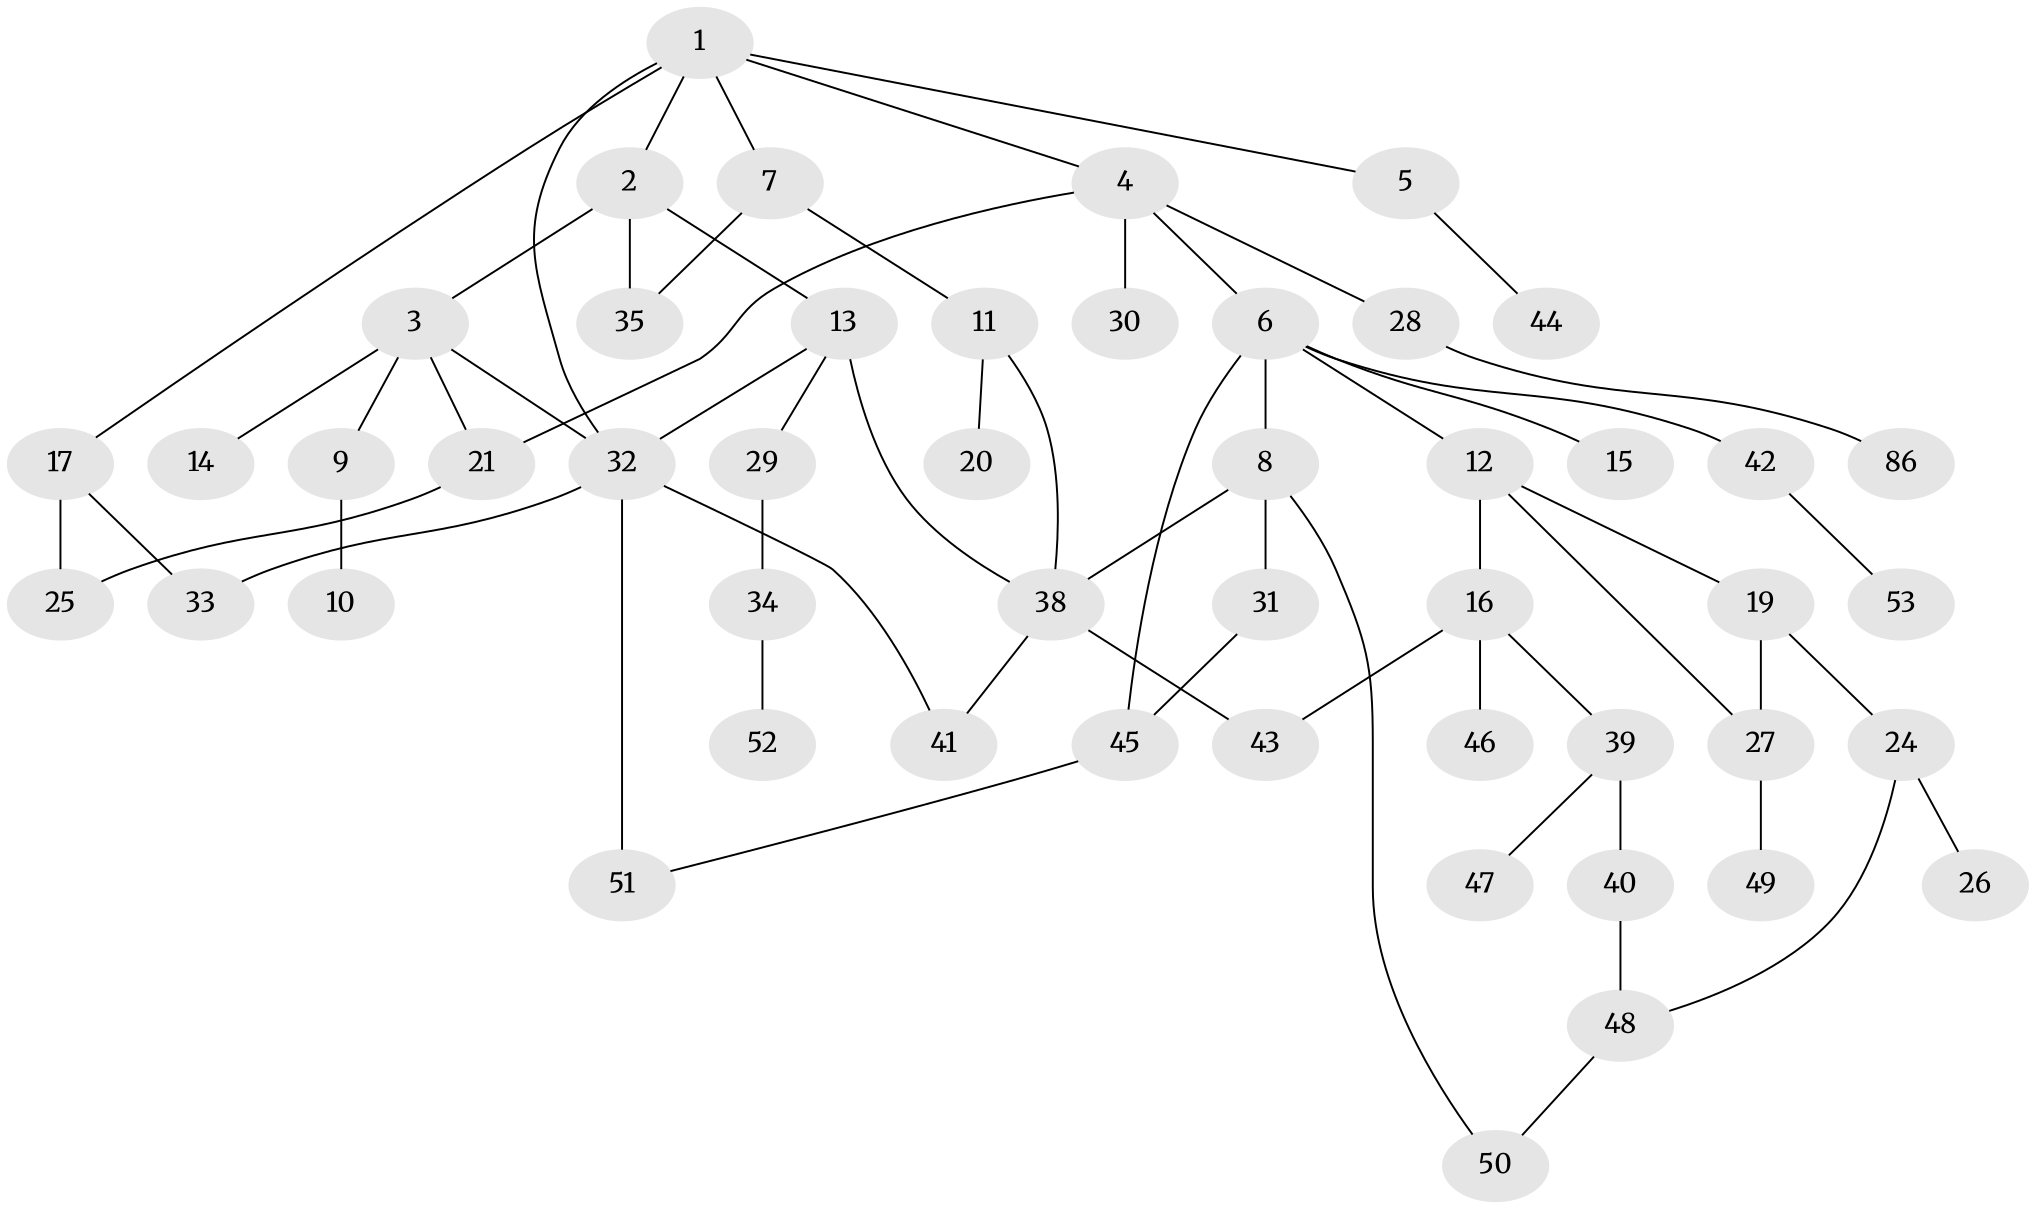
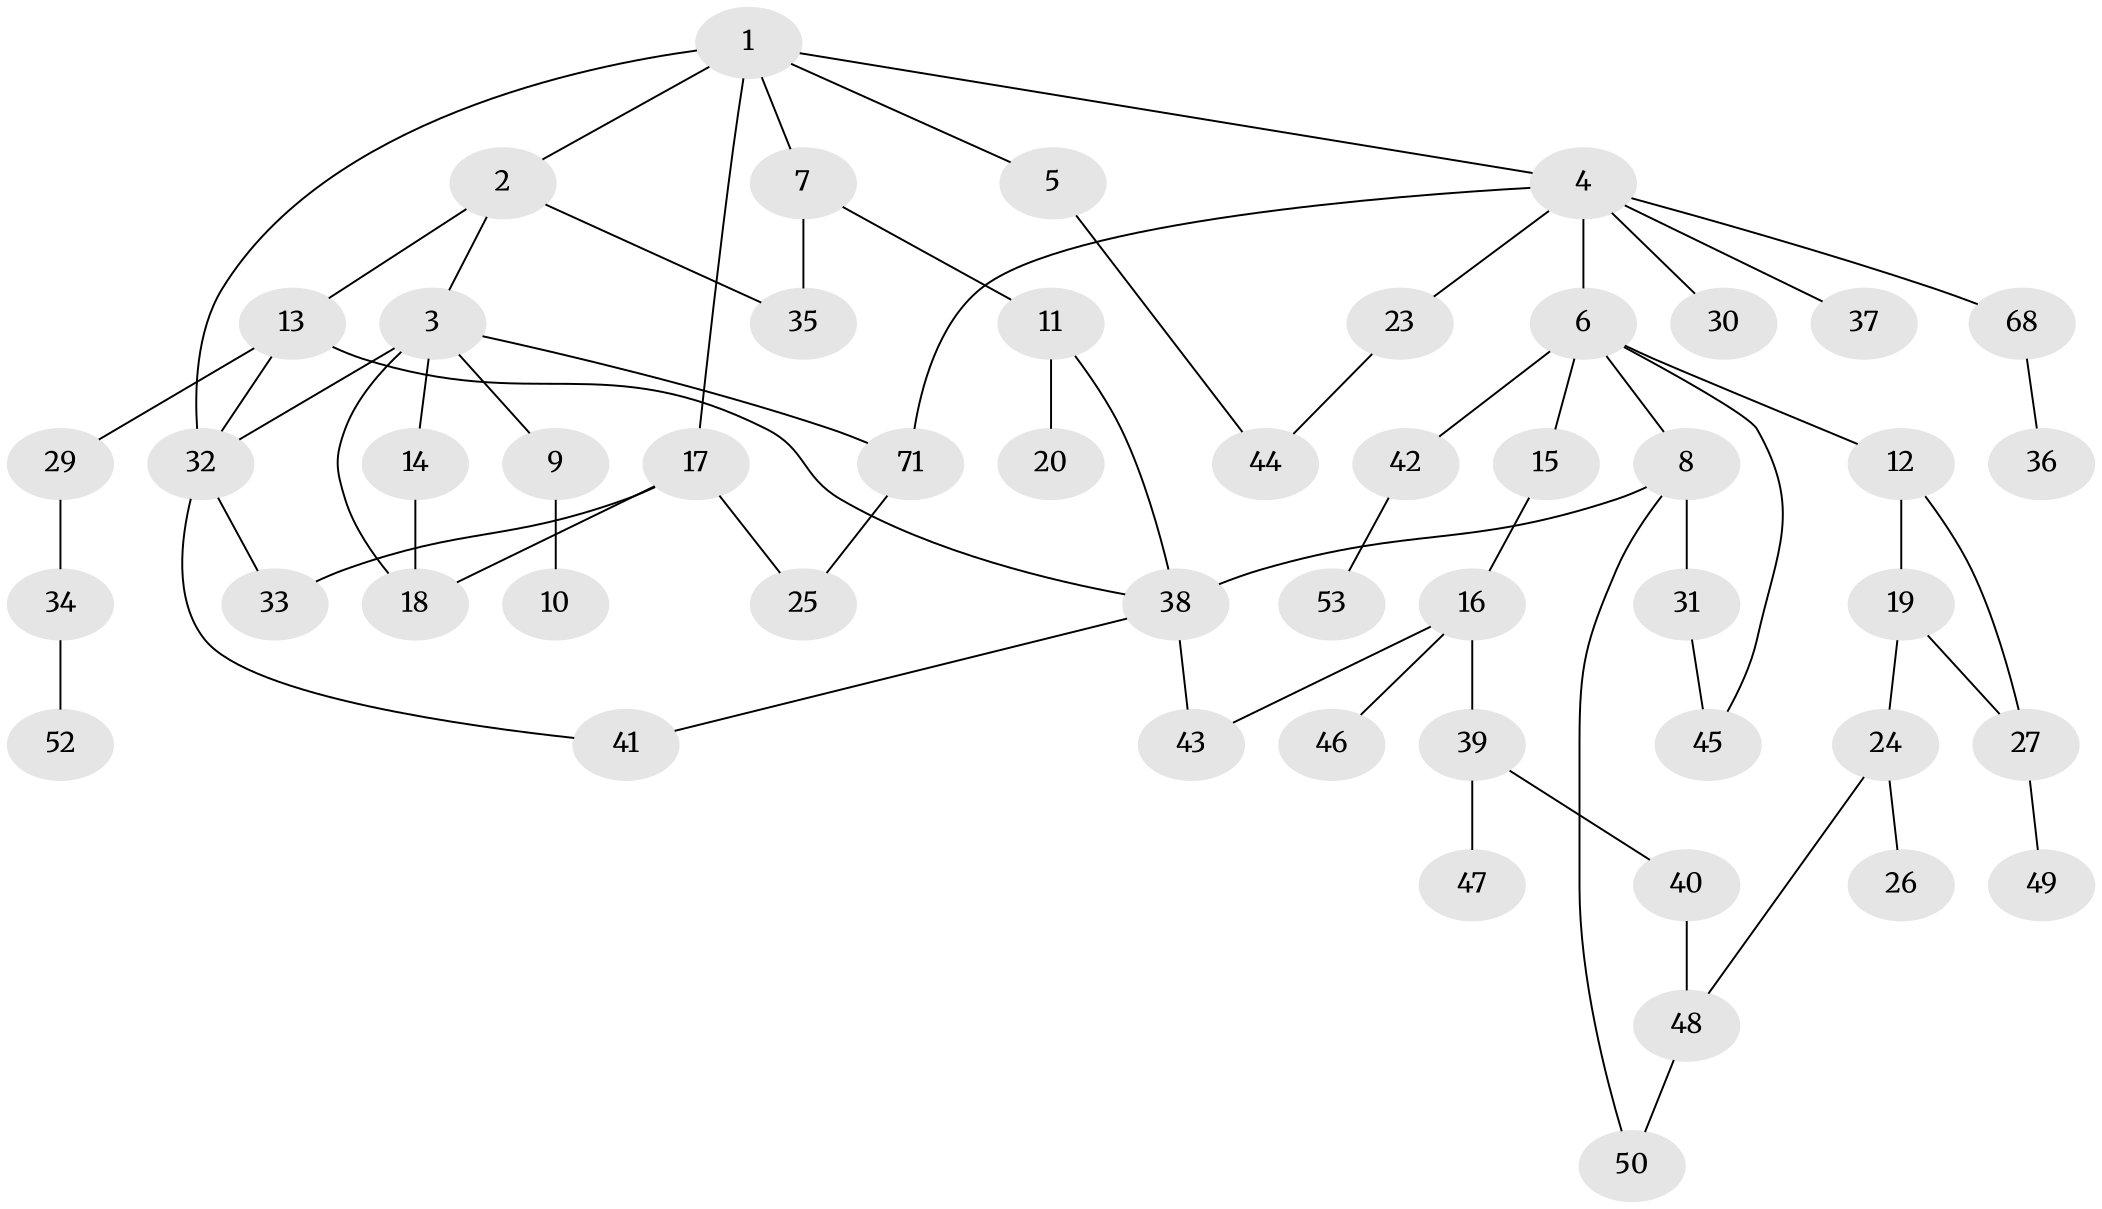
node "23": added
node "28": label "28" -> "68"
node "37": added
node "21": label "21" -> "71"
node "86": label "86" -> "36"
edge "12" -- "16": now "15" -- "16"
node "18": added
node "51": removed
